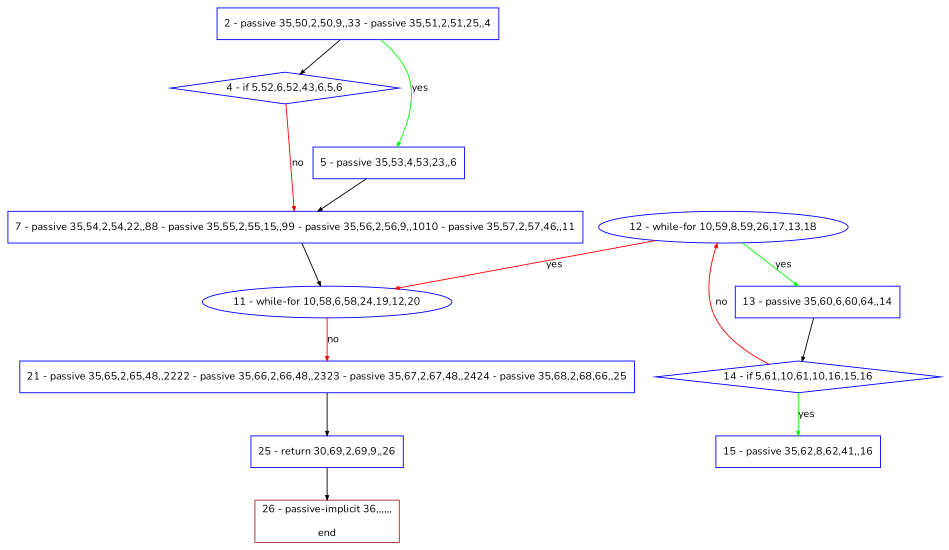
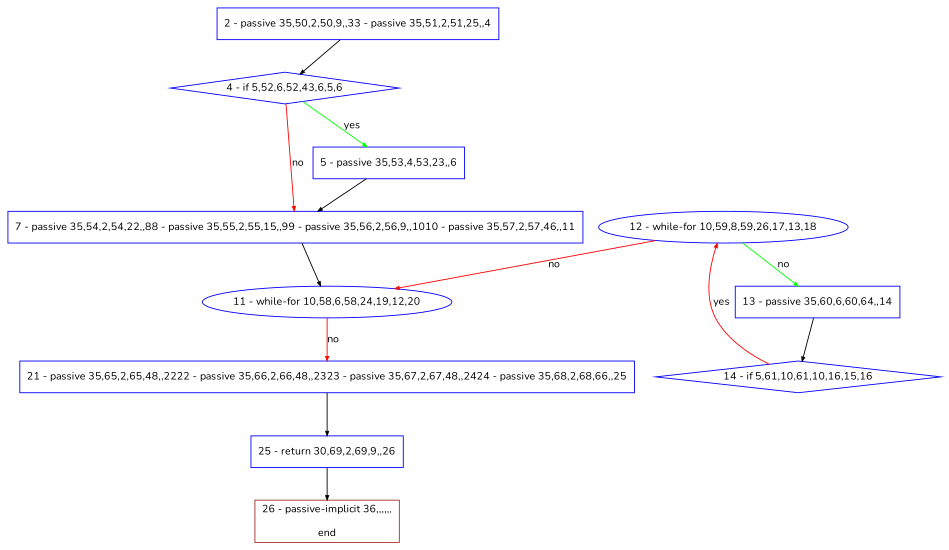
edge "2 - passive 35,50,2,50,9,,33 - passive 35,51,2,51,25,,4" -> "5 - passive 35,53,4,53,23,,6": now "4 - if 5,52,6,52,43,6,5,6" -> "5 - passive 35,53,4,53,23,,6"
edge "12 - while-for 10,59,8,59,26,17,13,18" -> "11 - while-for 10,58,6,58,24,19,12,20": label "yes" -> "no"
edge "12 - while-for 10,59,8,59,26,17,13,18" -> "13 - passive 35,60,6,60,64,,14": label "yes" -> "no"
edge "14 - if 5,61,10,61,10,16,15,16" -> "12 - while-for 10,59,8,59,26,17,13,18": label "no" -> "yes"
node "15 - passive 35,62,8,62,41,,16": removed
